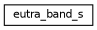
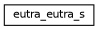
node "eutra_band_s": label "eutra_band_s" -> "eutra_eutra_s"
